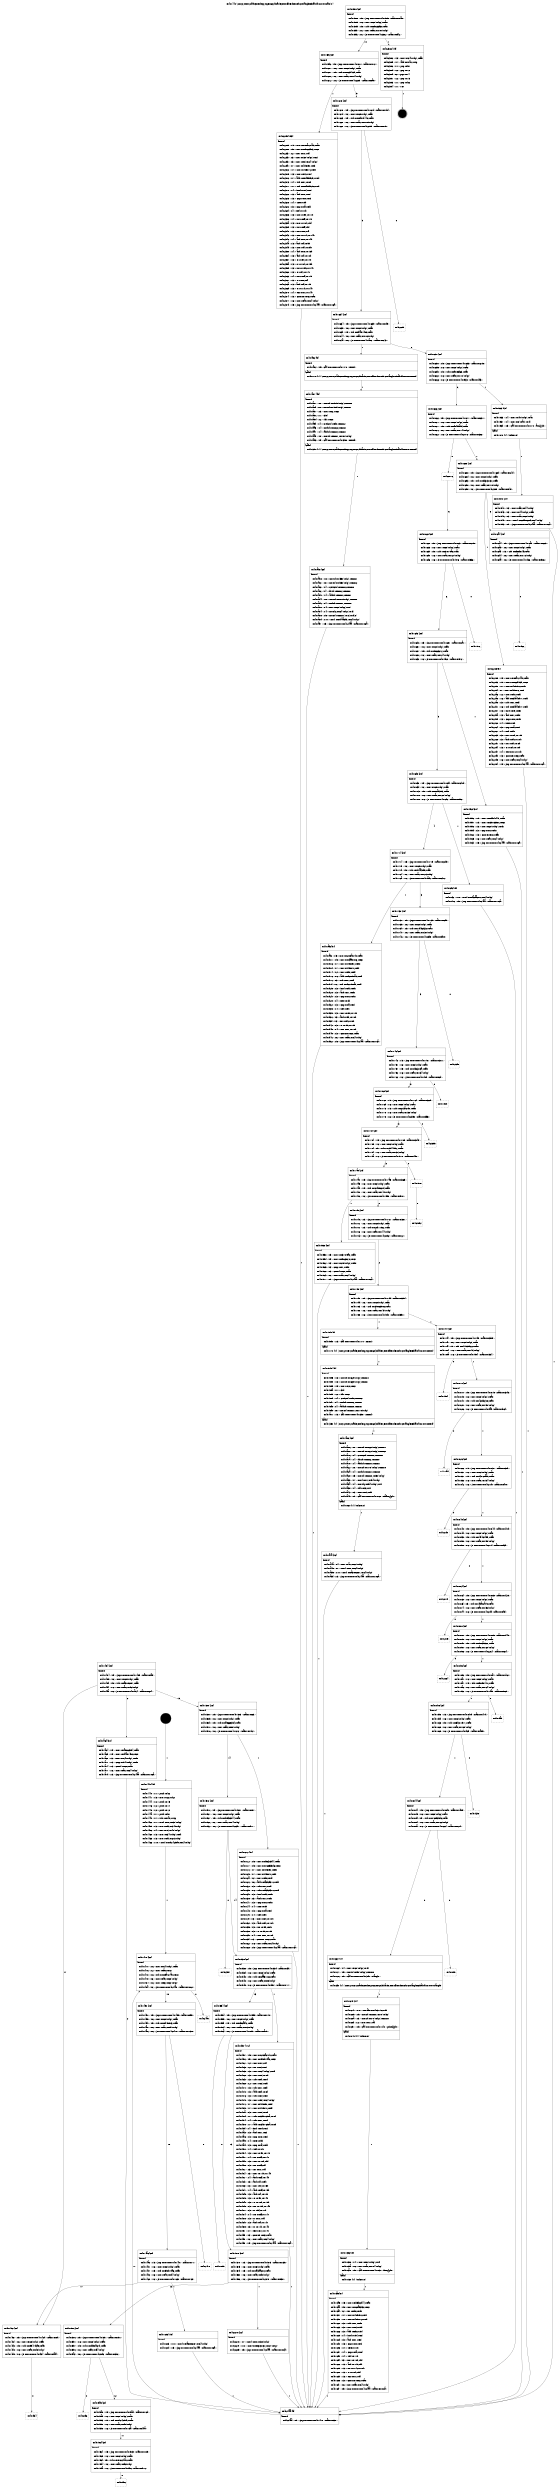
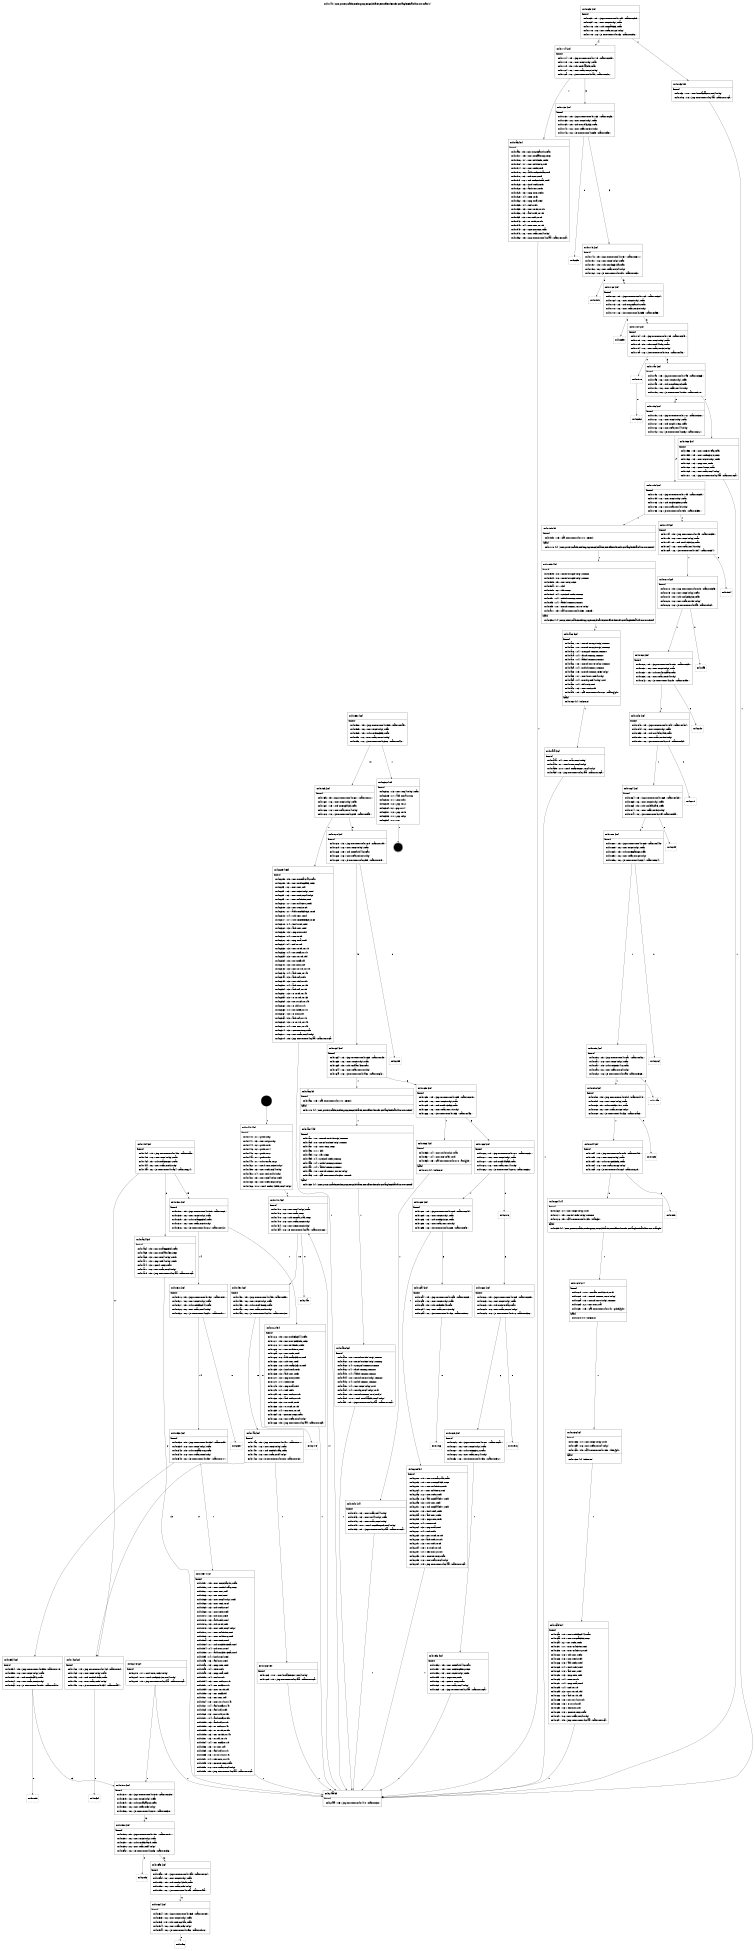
edge "0x4016dc [28]" -> "0x4016f8 [28]": removed, label "5"
edge "0x401570 [28]" -> "0x402278 [22]": reversed
